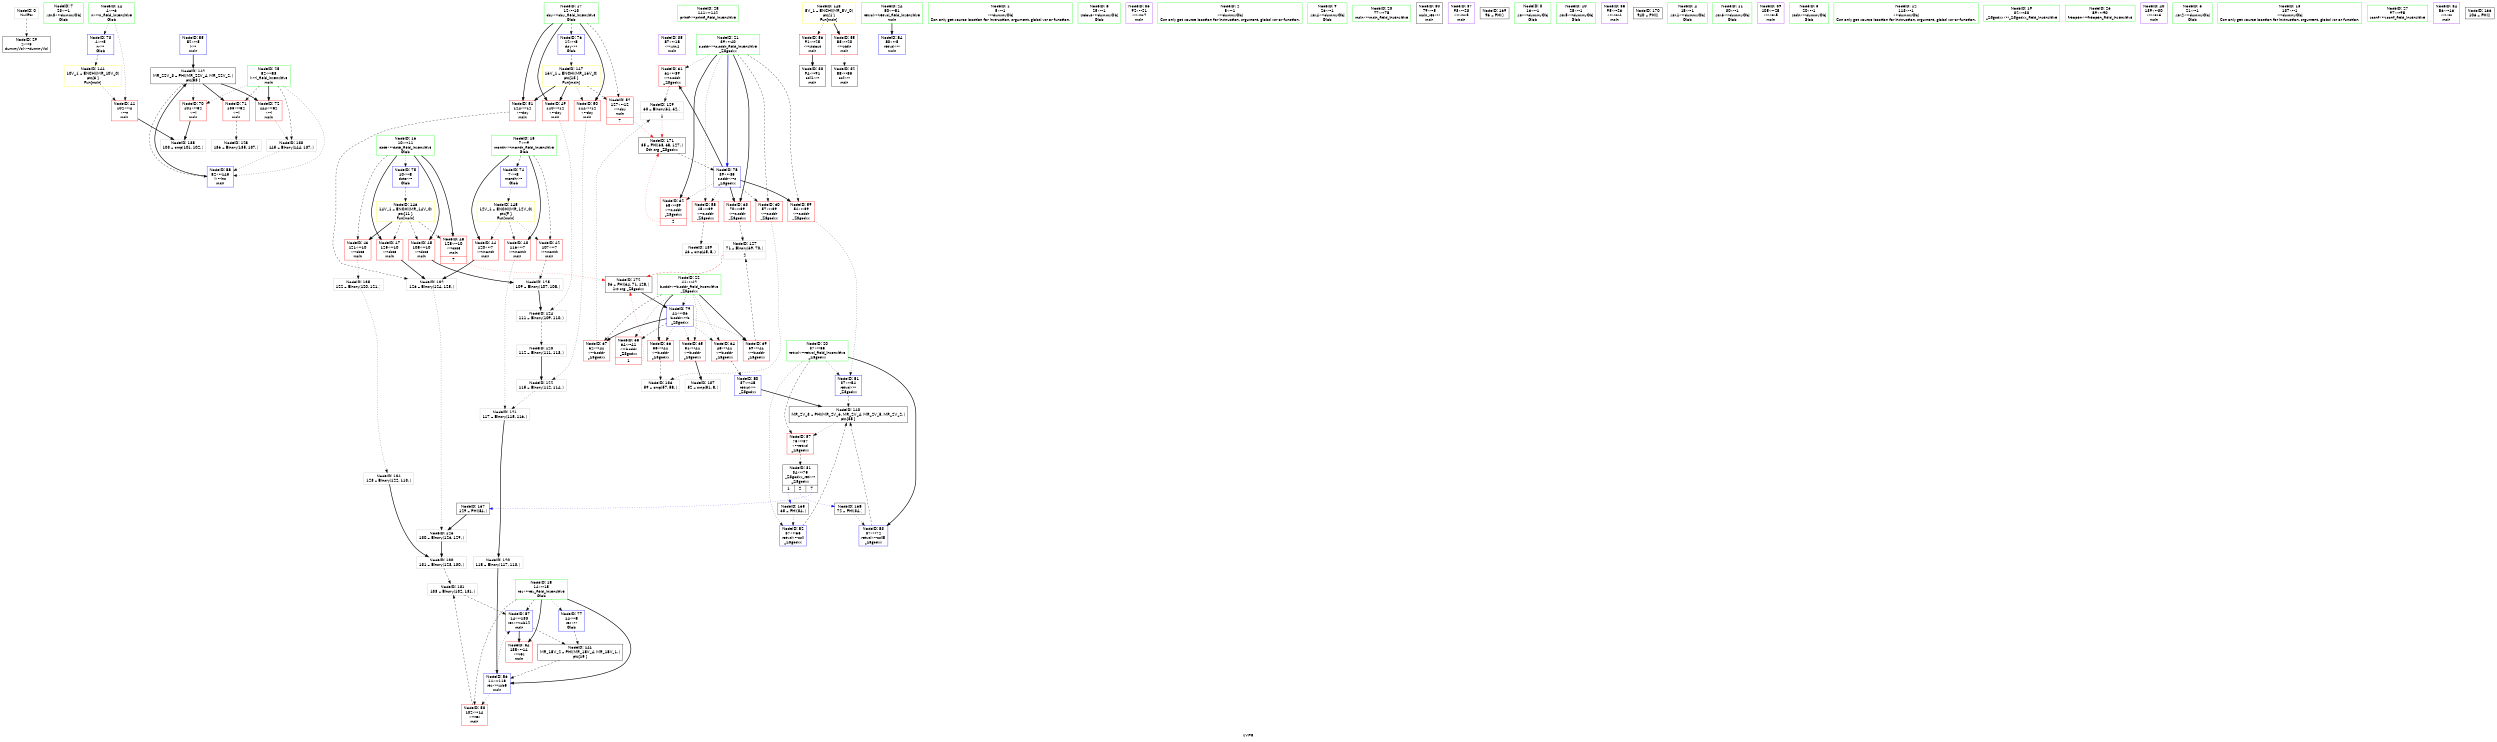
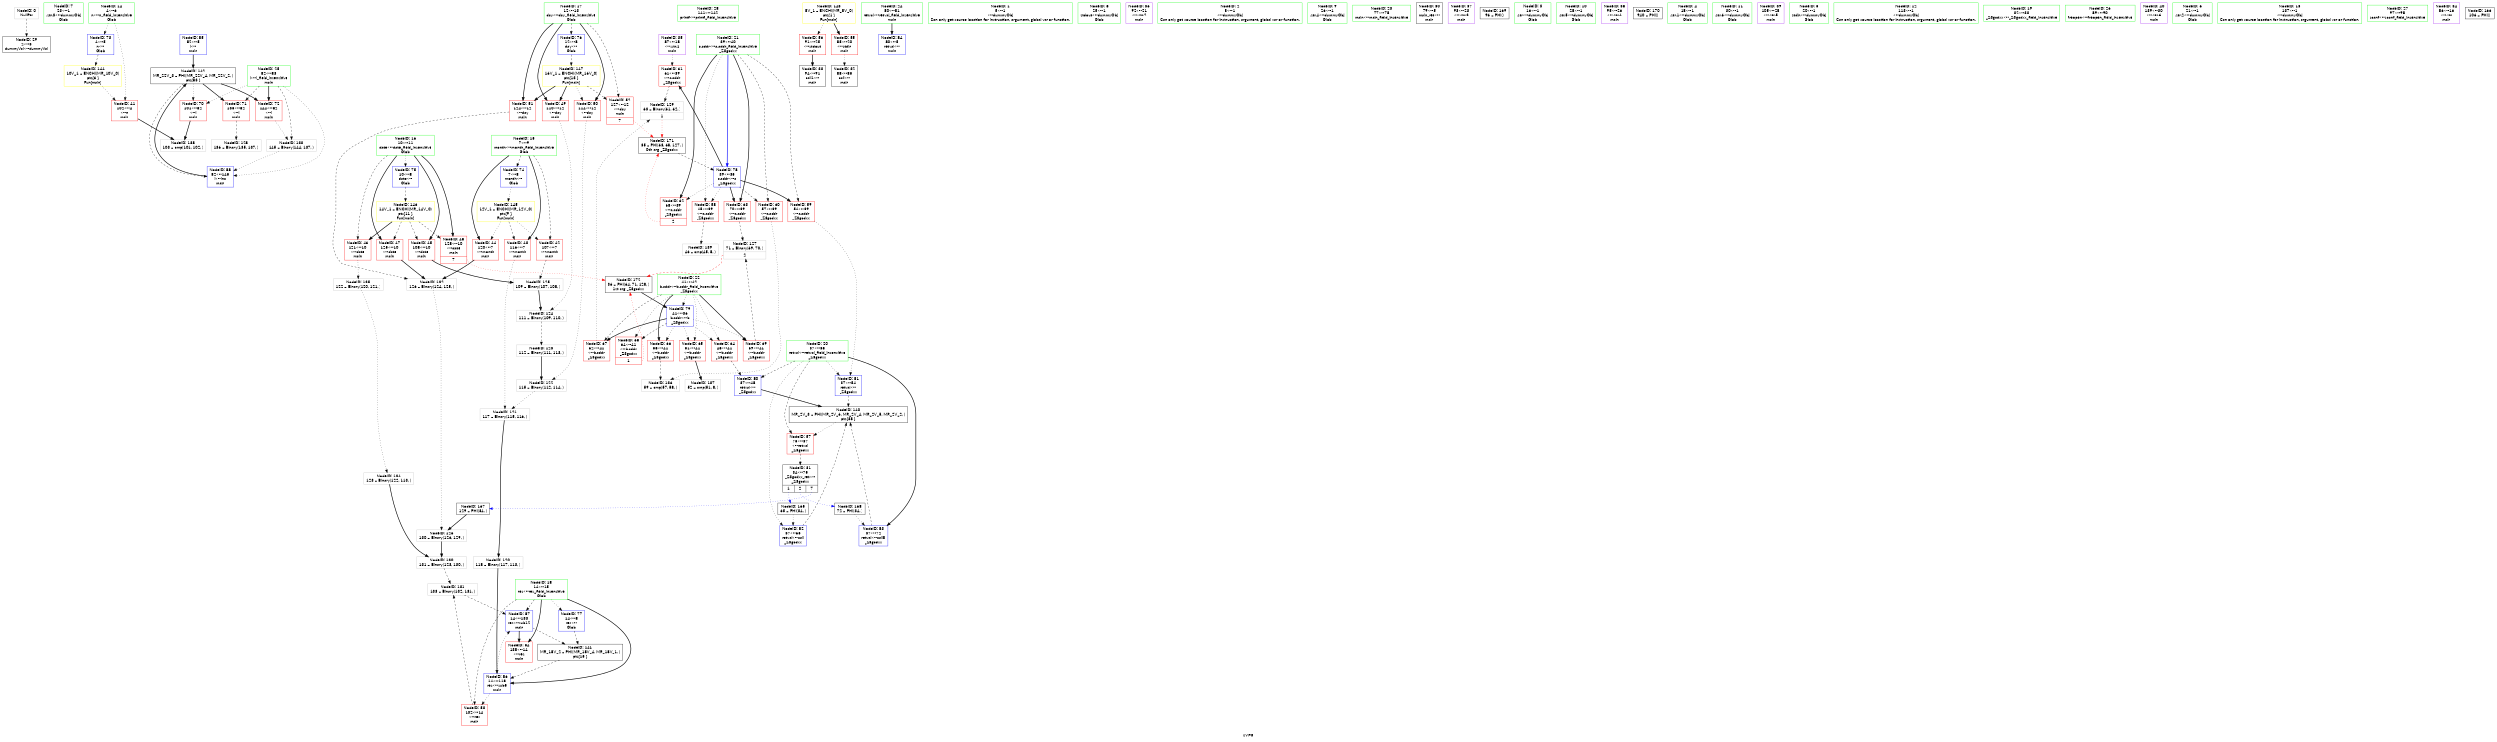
edge "NodeID: 21" -> "NodeID: 61": now "NodeID: 35" -> "NodeID: 61"
edge "NodeID: 20" -> "NodeID: 80": added
